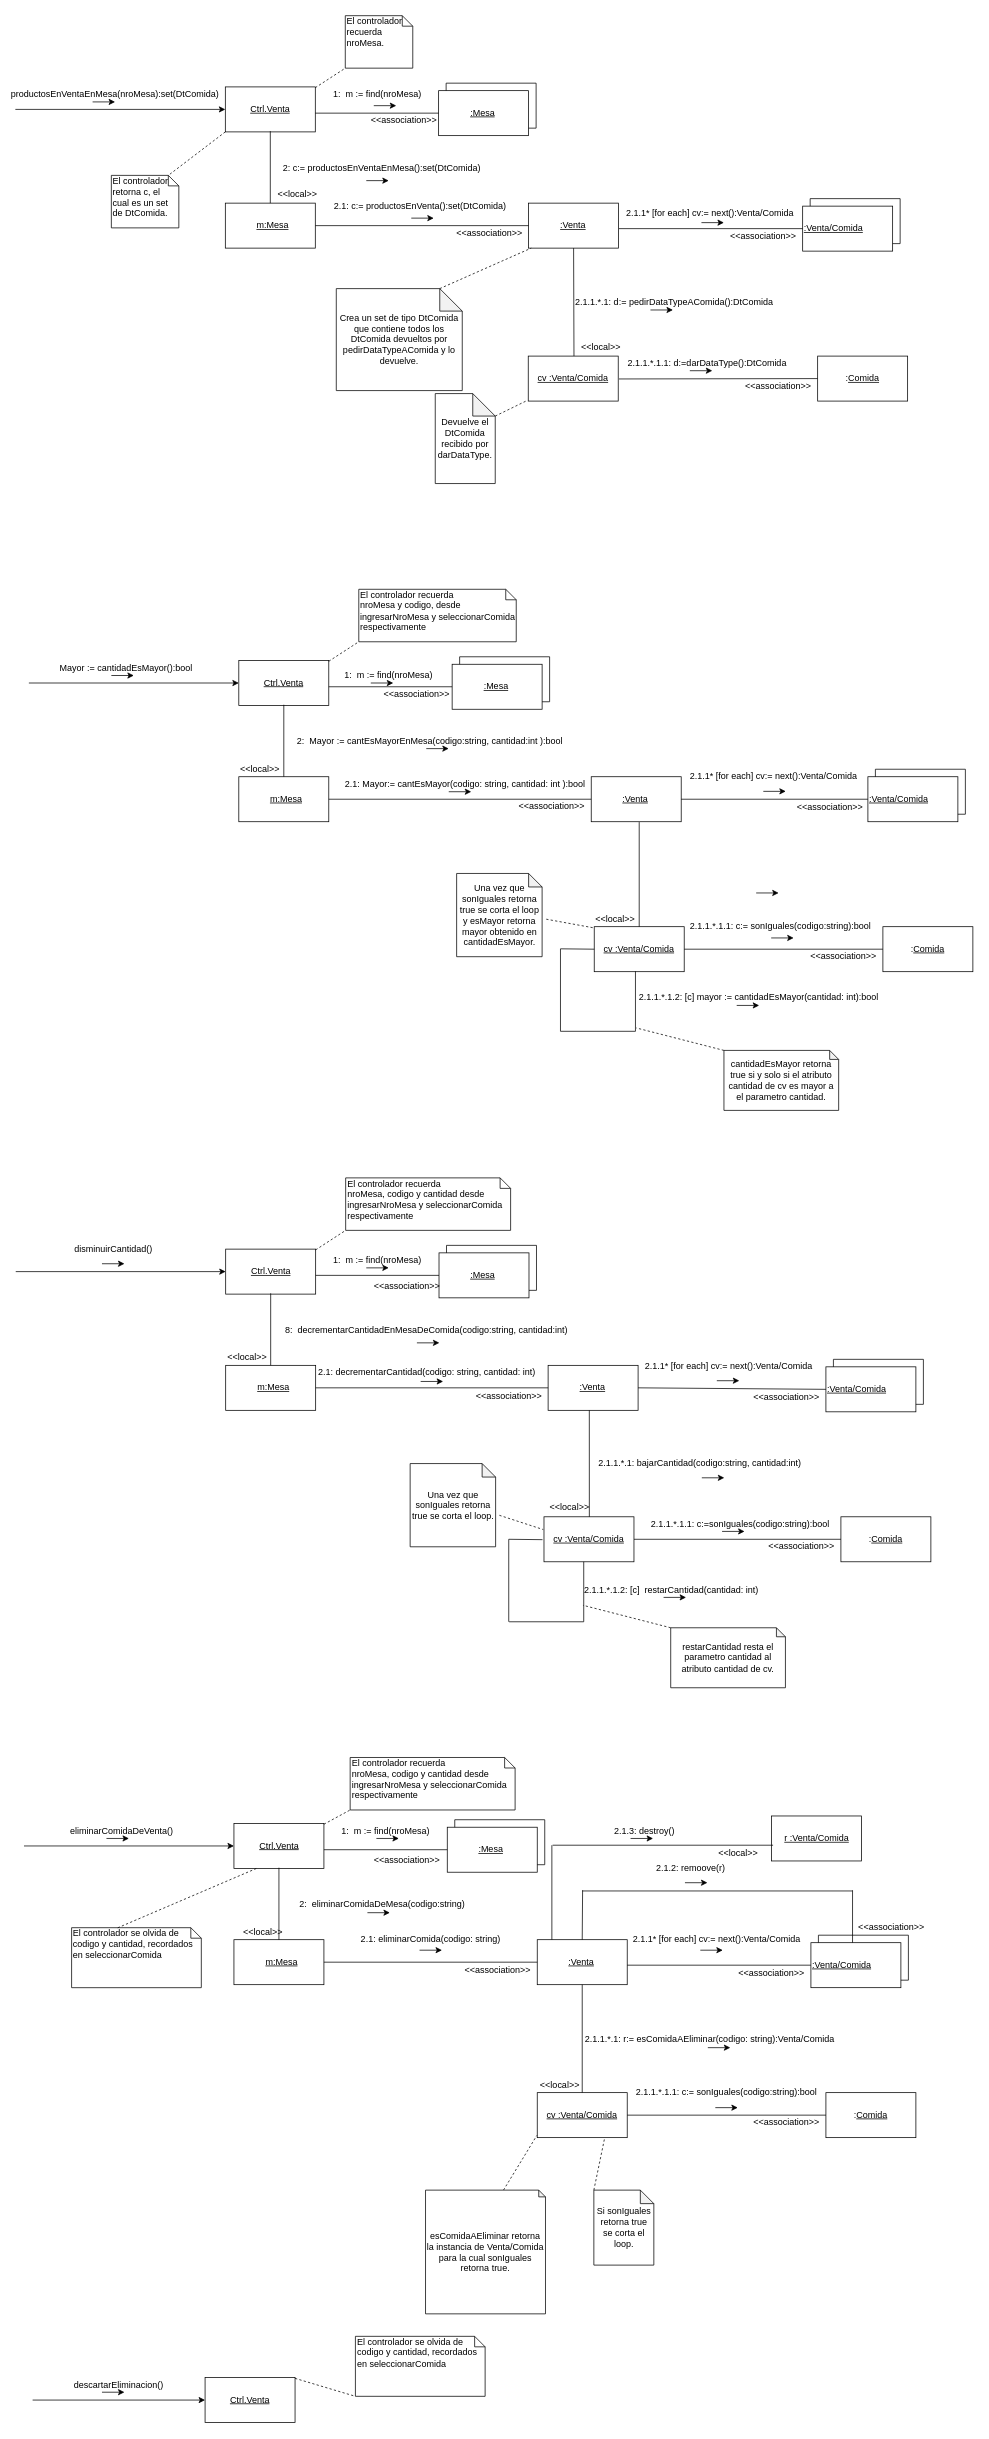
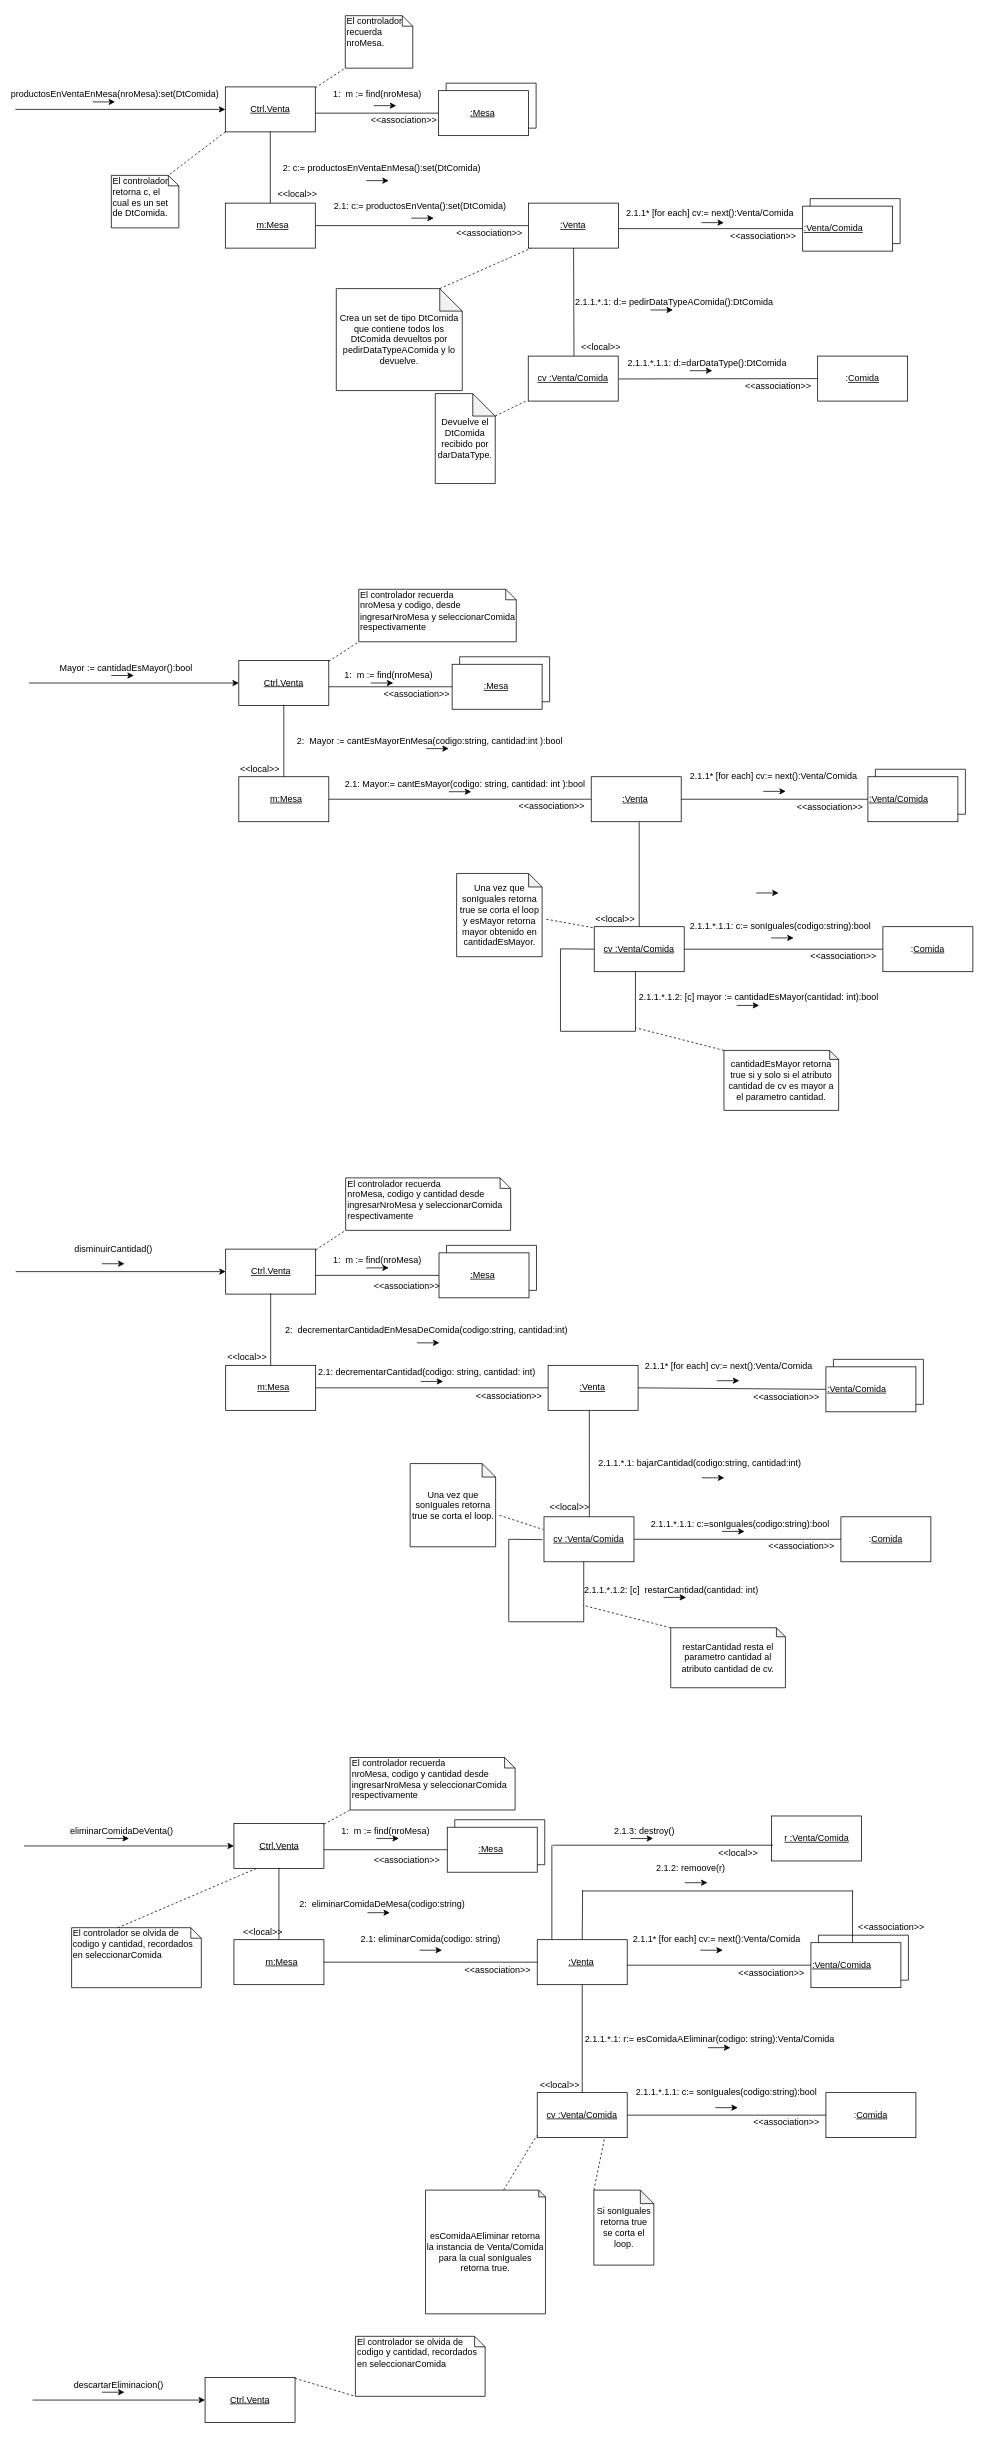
node "8: decrementarCantidadEnMesaDeComida(codigo:string, cantidad:int)": label "8: decrementarCantidadEnMesaDeComida(codigo:string, cantidad:int)" -> "2: decrementarCantidadEnMesaDeComida(codigo:string, cantidad:int)"
